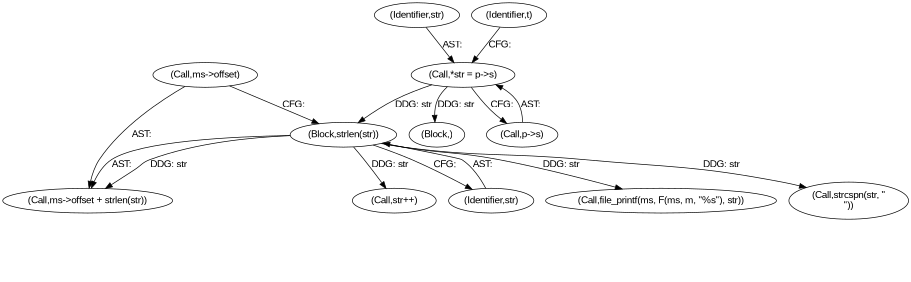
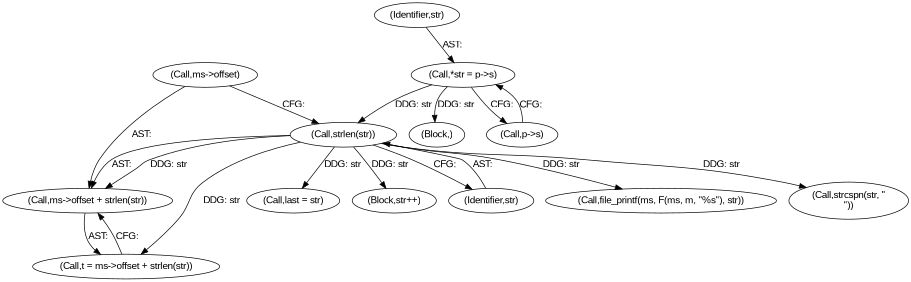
node "(Identifier,t)": removed
edge "(Call,p->s)" -> "(Call,*str = p->s)": label "AST: " -> "CFG: "
node "(Block,strlen(str))": label "(Block,strlen(str))" -> "(Call,strlen(str))"
node "(Call,last = str)": added
node "(Call,str++)": label "(Call,str++)" -> "(Block,str++)"
node "(Call,t = ms->offset + strlen(str))": added
